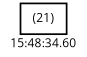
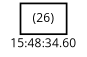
node "(21)": label "(21)" -> "(26)"
